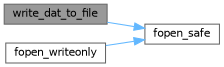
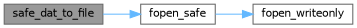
node "write_dat_to_file": label "write_dat_to_file" -> "safe_dat_to_file"
edge "fopen_writeonly" -> "fopen_safe": reversed
